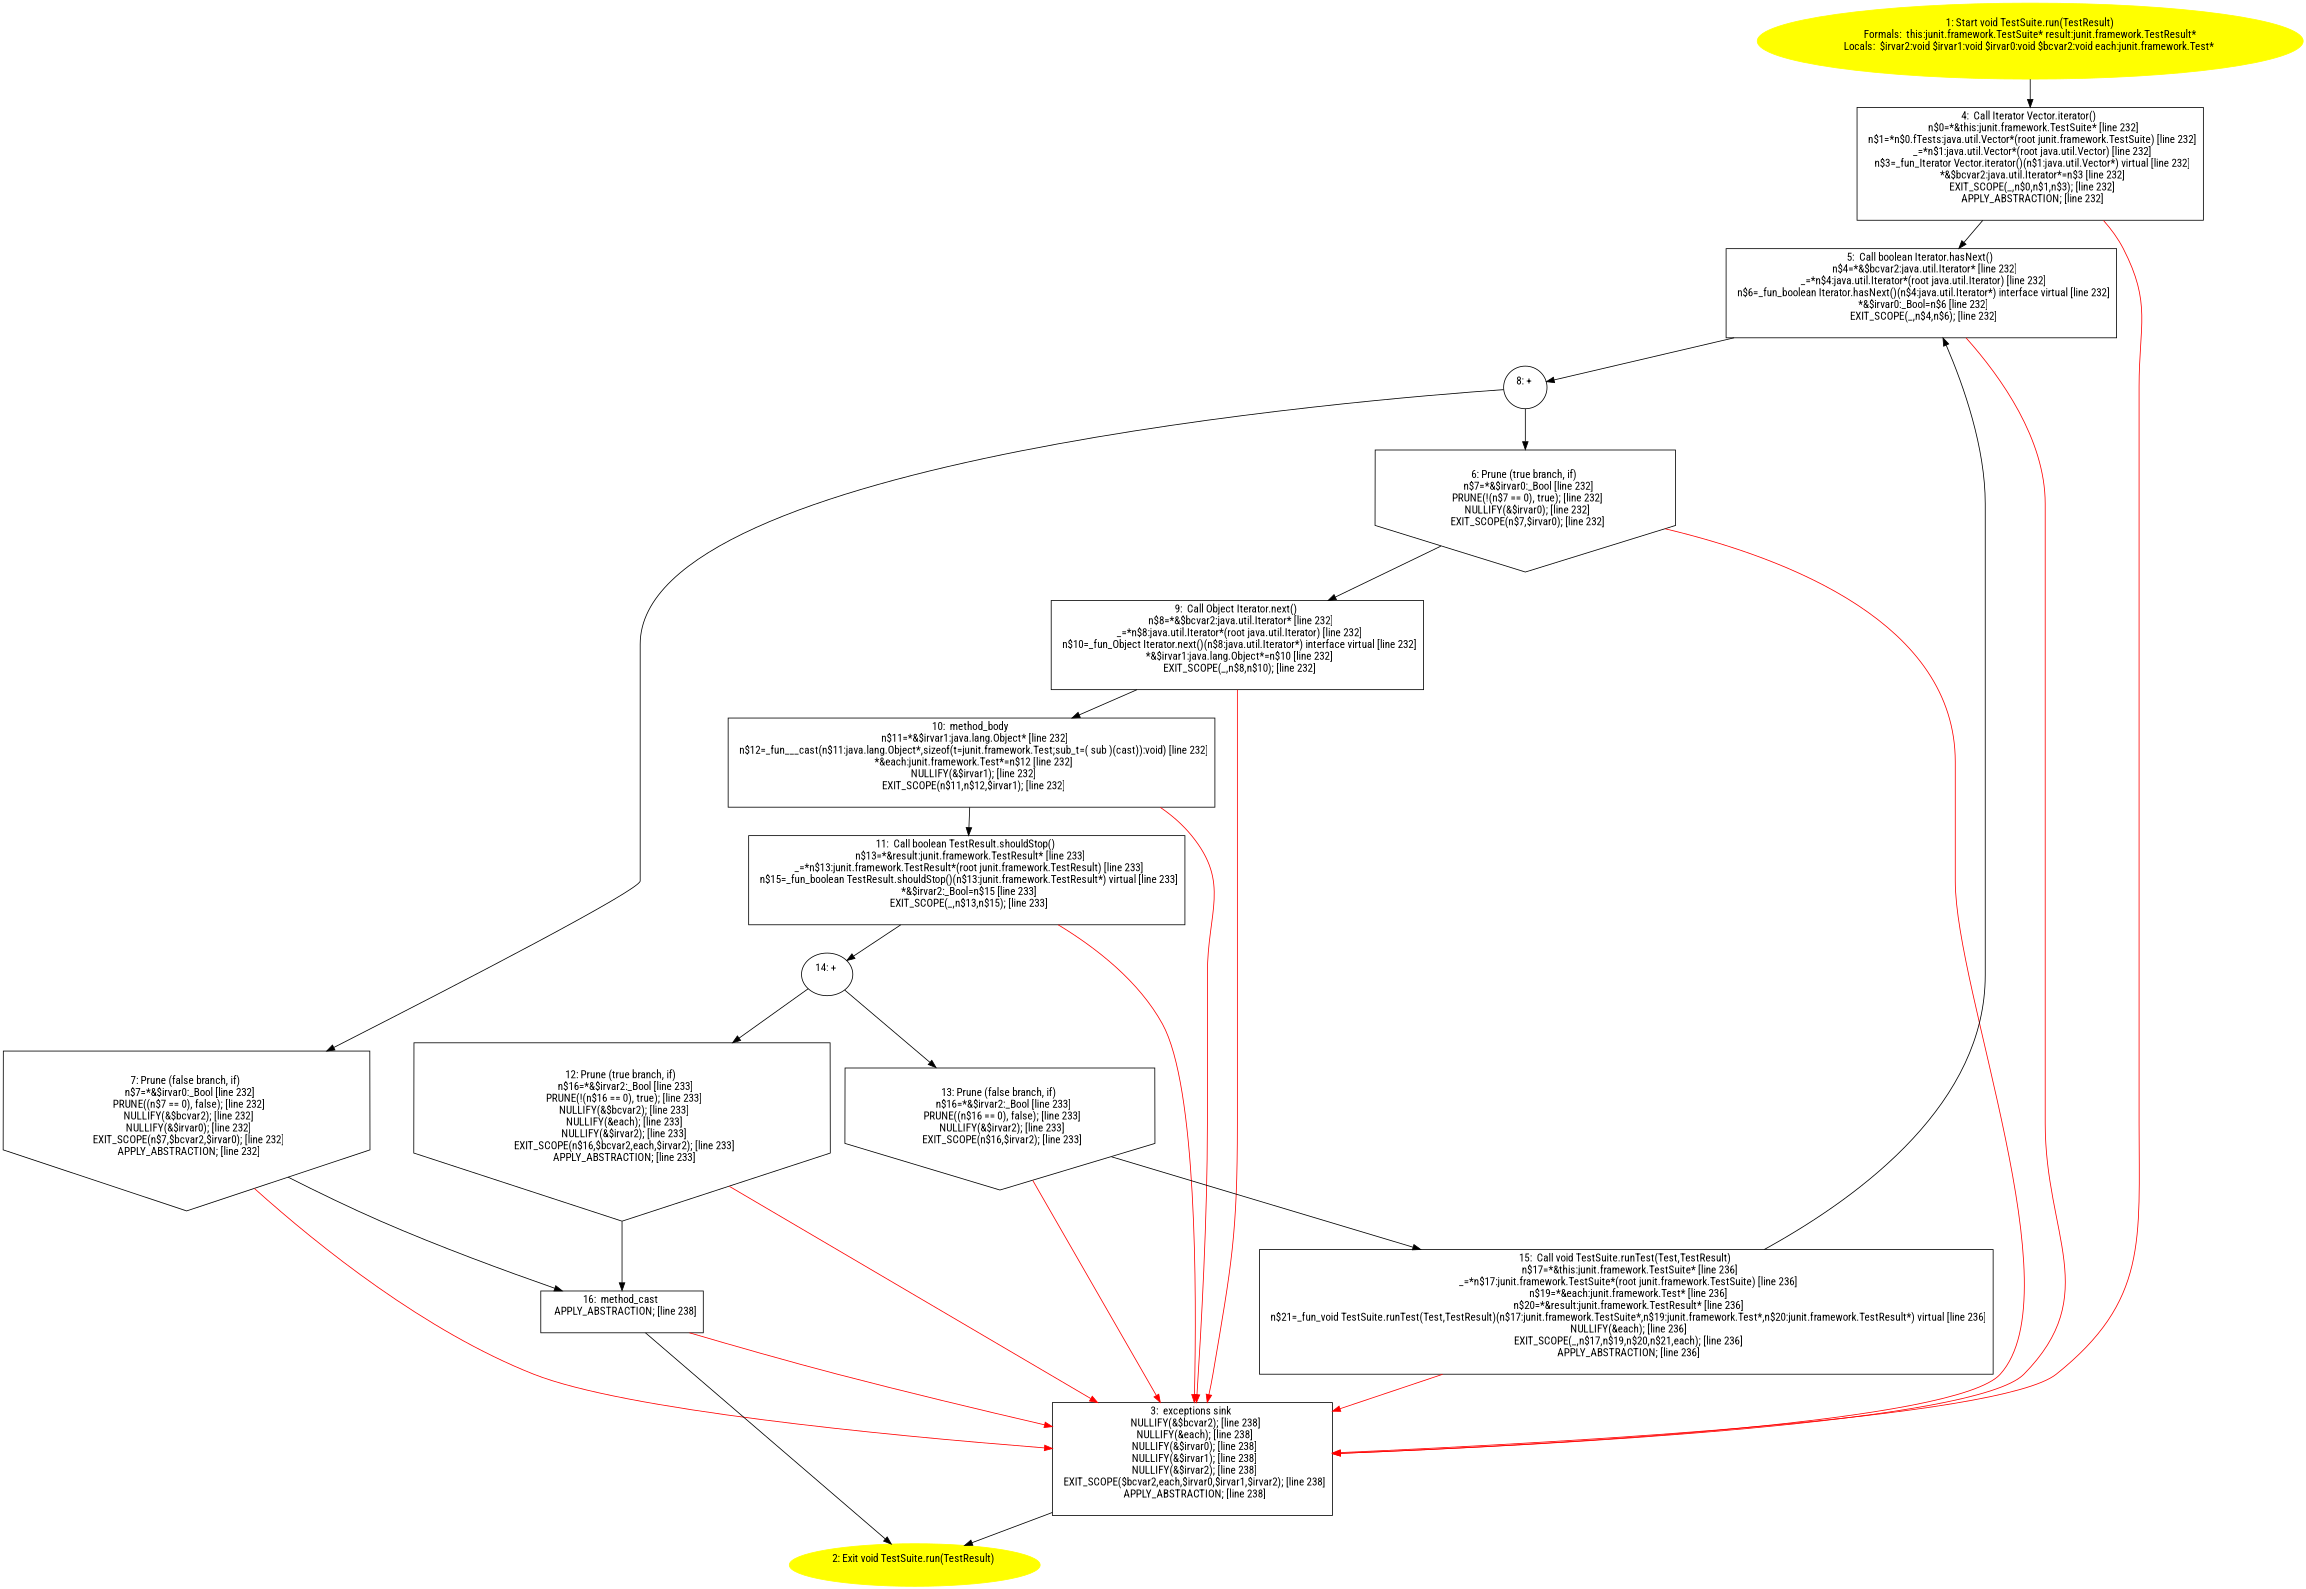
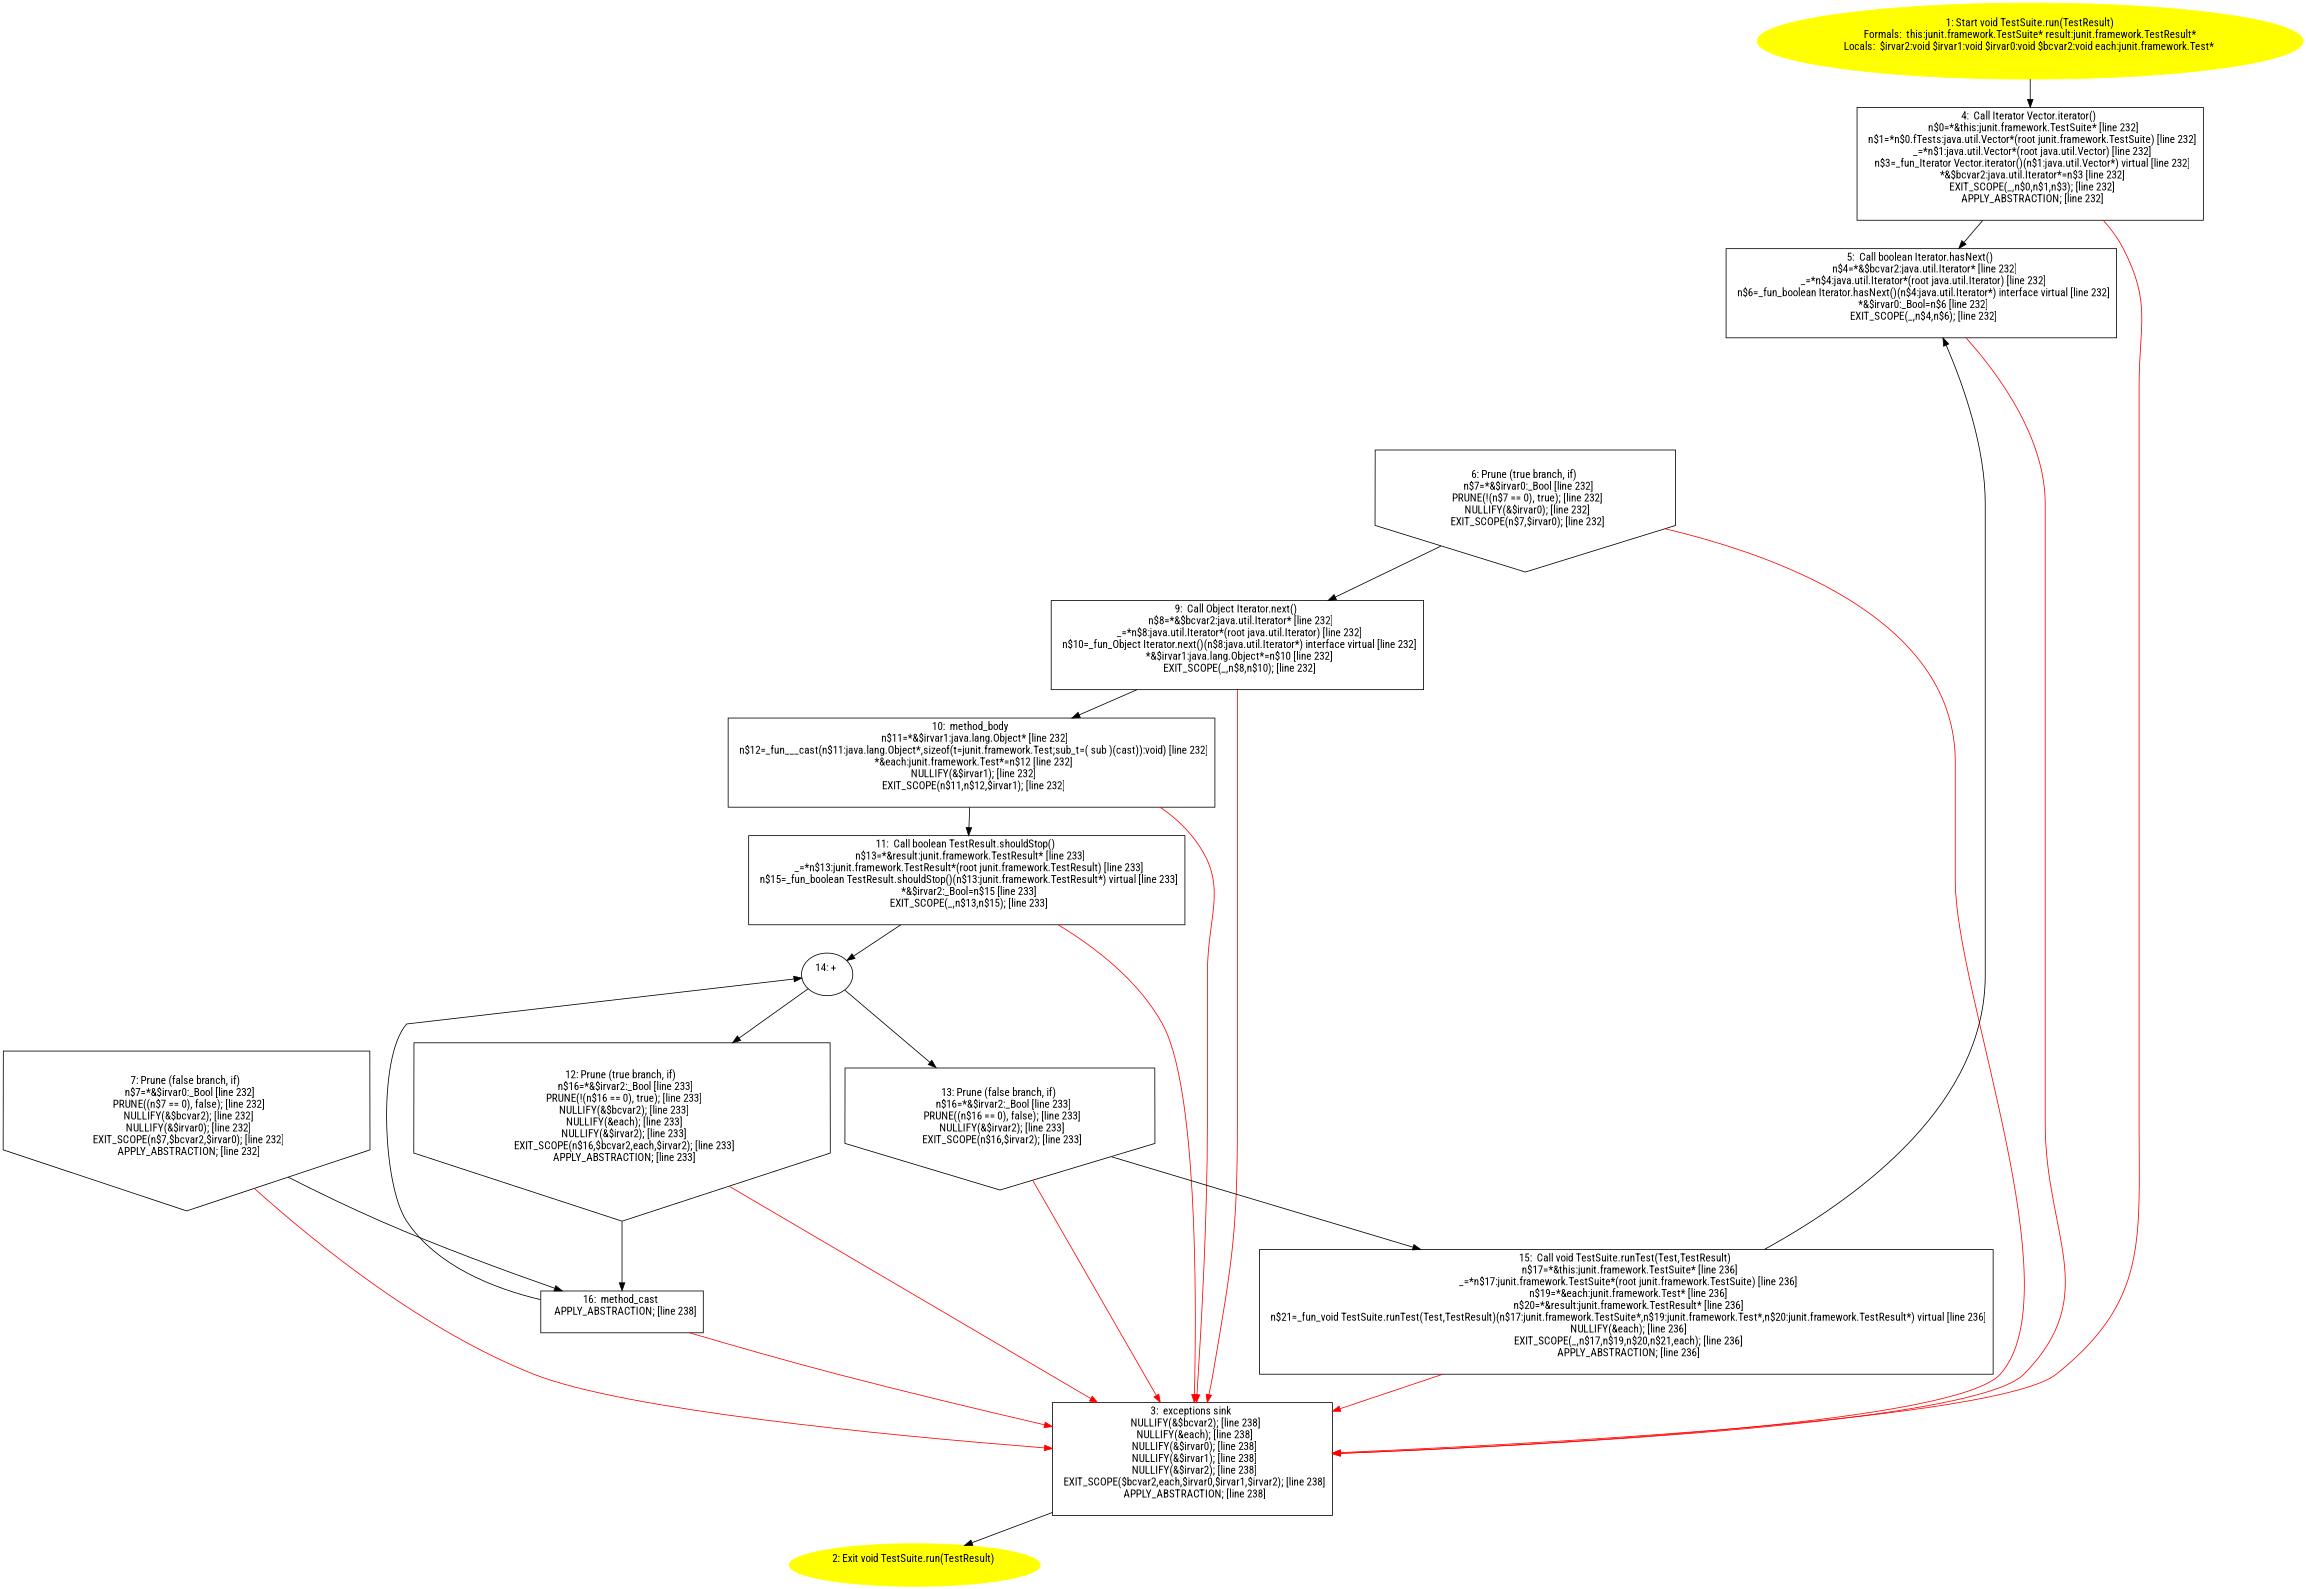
node "8: +": removed
edge "16:  method_cast APPLY_ABSTRACTION; [line 238]" -> "2: Exit void TestSuite.run(TestResult)": now "16:  method_cast APPLY_ABSTRACTION; [line 238]" -> "14: +"
